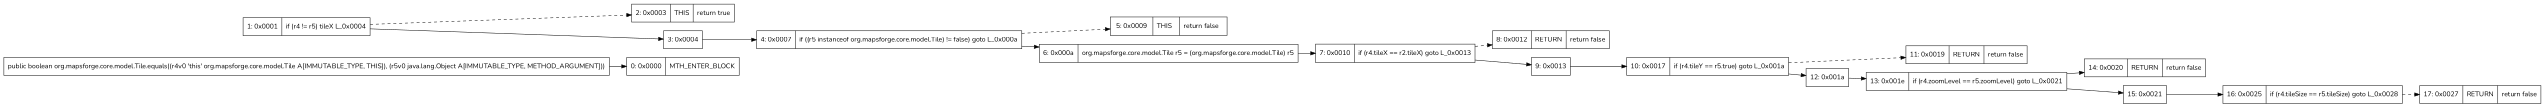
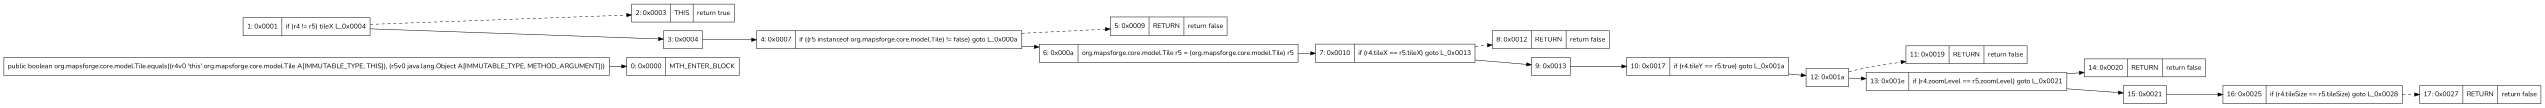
node "5: 0x0009": text "THIS" -> "RETURN"
node "7: 0x0010": text "if (r4.tileX == r2.tileX) goto L_0x0013" -> "if (r4.tileX == r5.tileX) goto L_0x0013"
edge "10: 0x0017" -> "11: 0x0019": now "12: 0x001a" -> "11: 0x0019"
